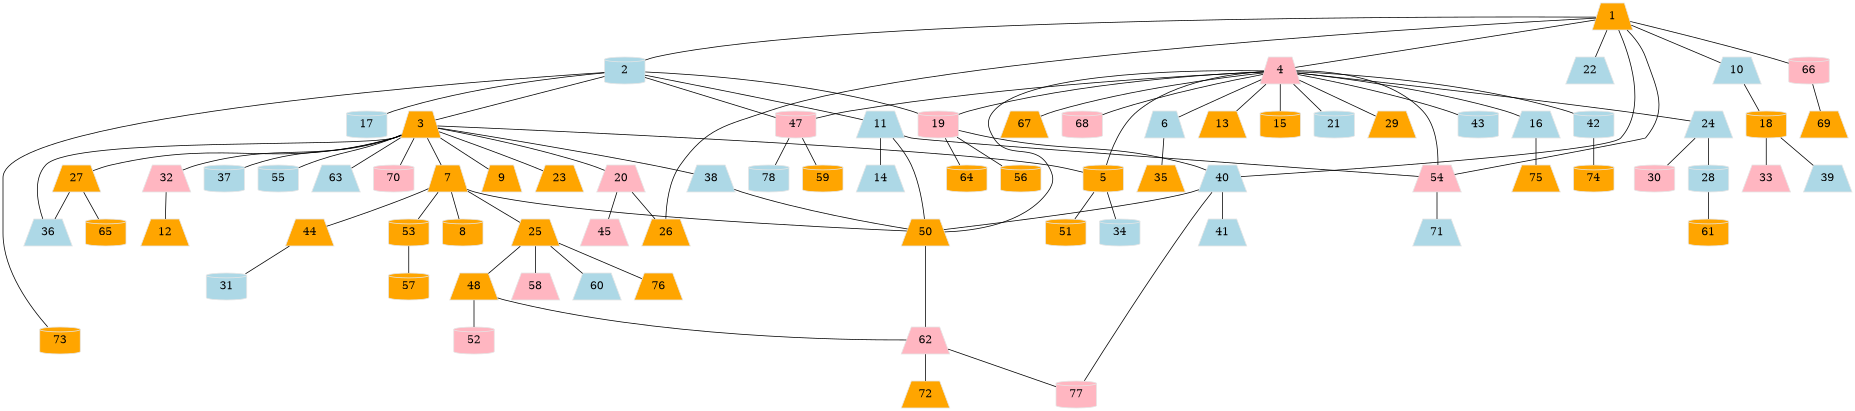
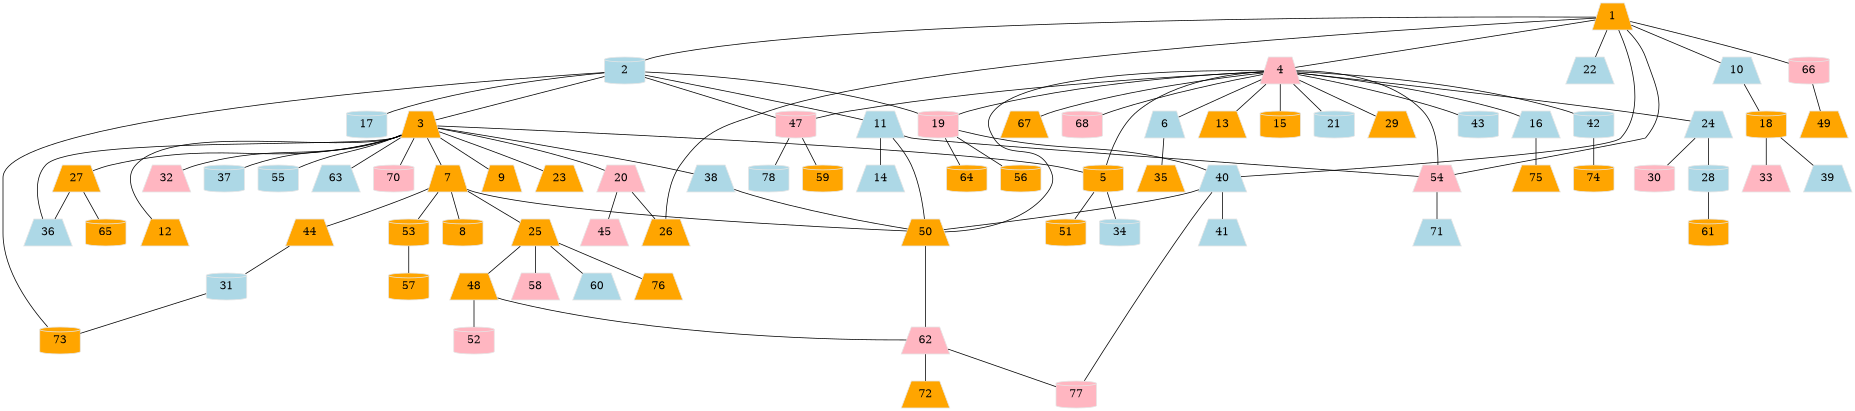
node "69": label "69" -> "49"
edge "32" -- "12": now "3" -- "12"
edge "31" -- "73": added
